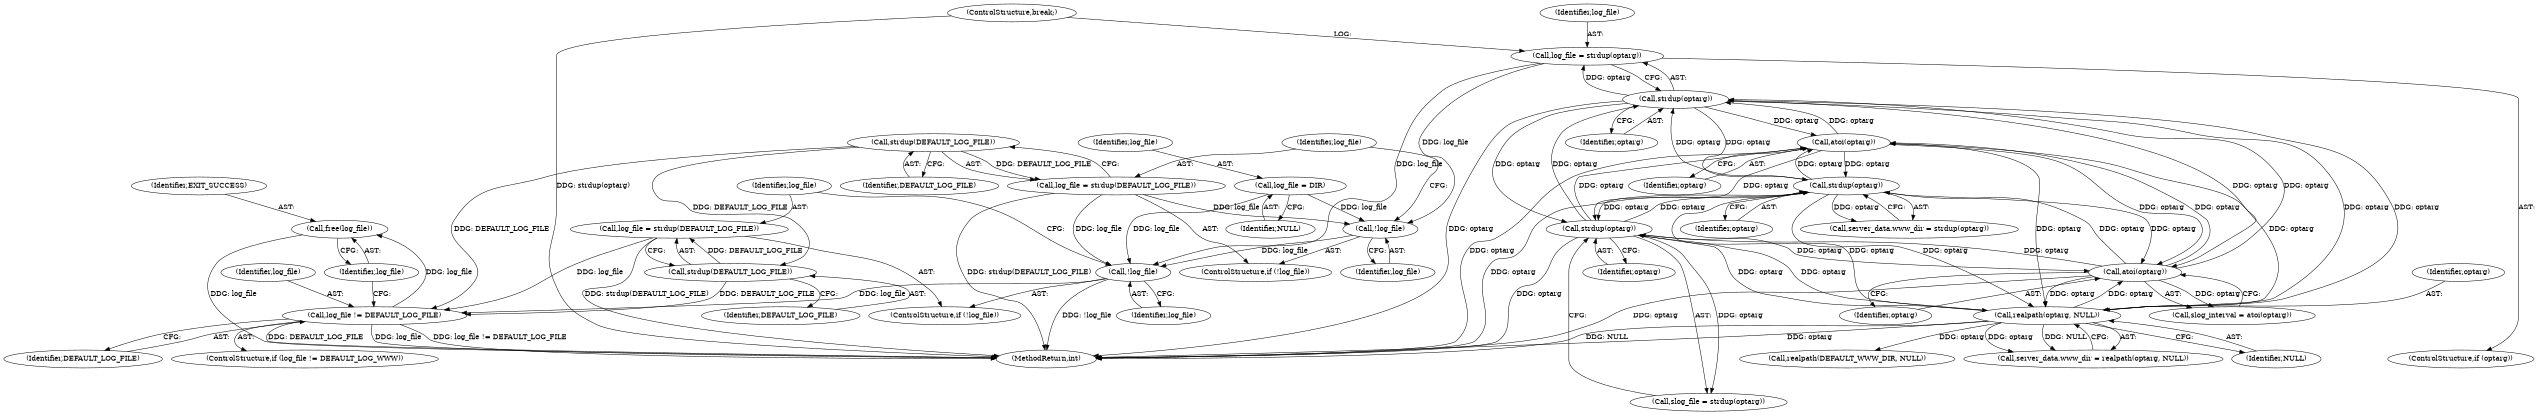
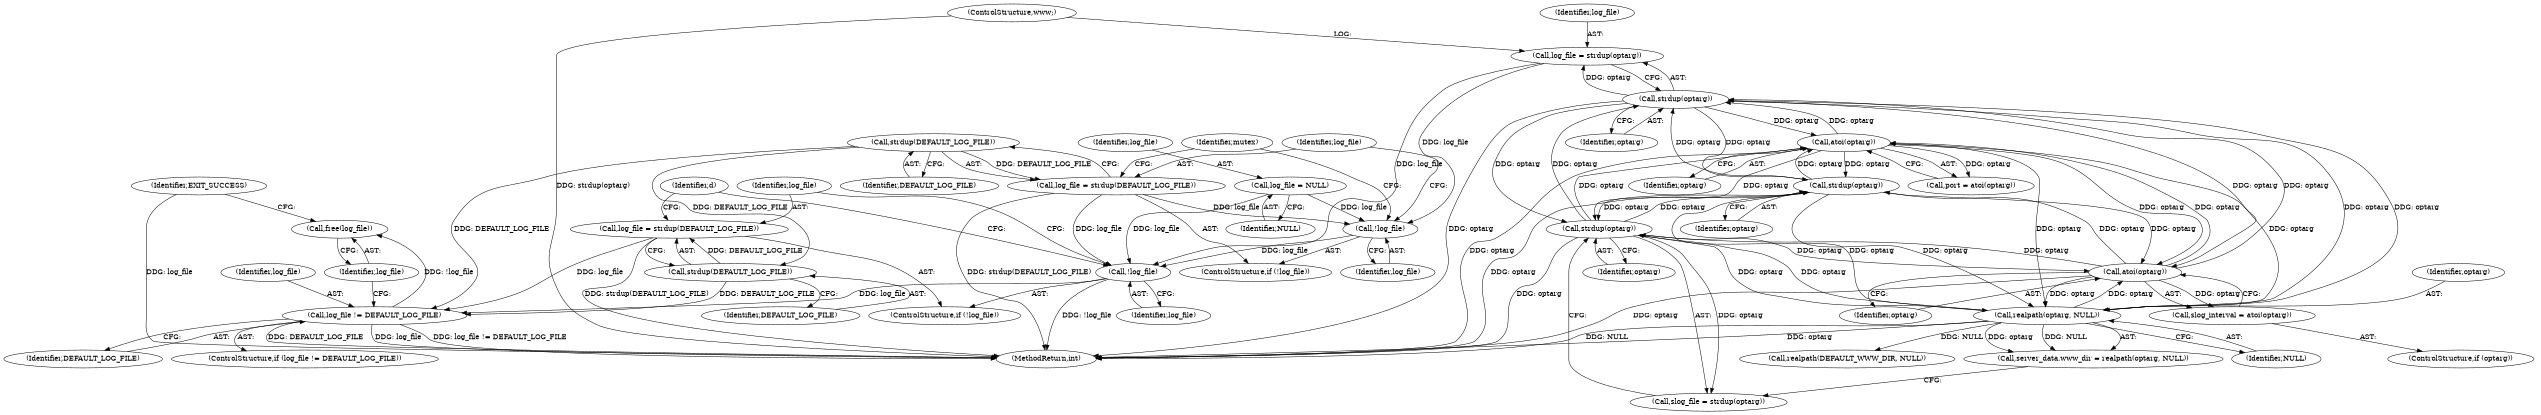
node "(ControlStructure,break;)": label "(ControlStructure,break;)" -> "(ControlStructure,www;)"
edge "(Call,log_file = strdup(optarg))" -> "(ControlStructure,if (optarg))": now "(Call,slog_interval = atoi(optarg))" -> "(ControlStructure,if (optarg))"
node "(Identifier,mutex)": added
node "(Identifier,d)": added
node "(Call,log_file = DIR)": label "(Call,log_file = DIR)" -> "(Call,log_file = NULL)"
node "(Call,port = atoi(optarg))": added
edge "(Identifier,EXIT_SUCCESS)" -> "(Call,free(log_file))": label "AST: " -> "CFG: "
node "(Call,server_data.www_dir = strdup(optarg))": removed
edge "(Call,log_file != DEFAULT_LOG_FILE)" -> "(Call,free(log_file))": label "DDG: log_file" -> "DDG: !log_file"
edge "(Call,server_data.www_dir = realpath(optarg, NULL))" -> "(Call,realpath(optarg, NULL))": now "(Call,server_data.www_dir = realpath(optarg, NULL))" -> "(Call,slog_file = strdup(optarg))"
edge "(Call,realpath(optarg, NULL))" -> "(Call,realpath(DEFAULT_WWW_DIR, NULL))": label "DDG: optarg" -> "DDG: NULL"
edge "(Call,free(log_file))" -> "(MethodReturn,int)": now "(Identifier,EXIT_SUCCESS)" -> "(MethodReturn,int)"
node "(ControlStructure,if (log_file != DEFAULT_LOG_WWW))": label "(ControlStructure,if (log_file != DEFAULT_LOG_WWW))" -> "(ControlStructure,if (log_file != DEFAULT_LOG_FILE))"
